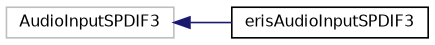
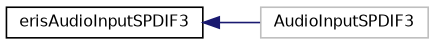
edge "erisAudioInputSPDIF3" -> "AudioInputSPDIF3": reversed
